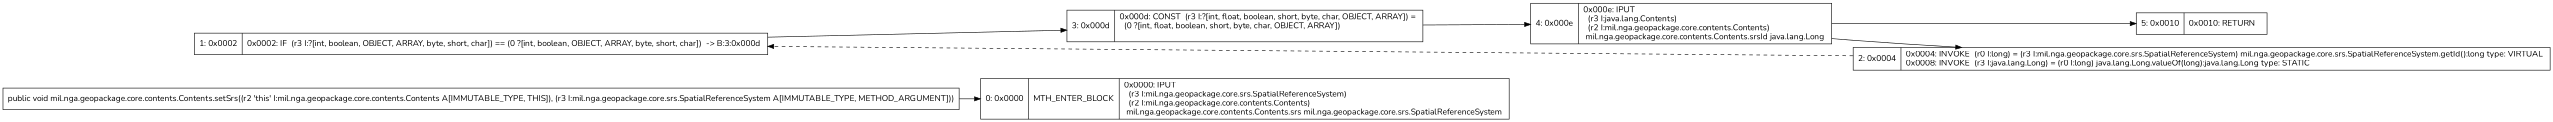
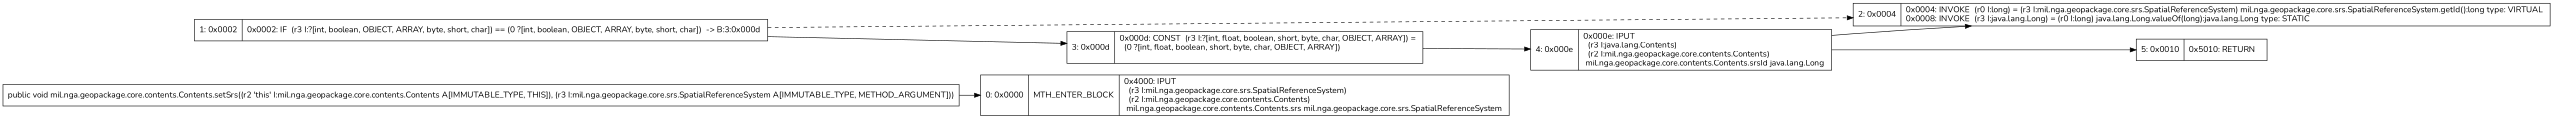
node "5: 0x0010": text "0x0010: RETURN" -> "0x5010: RETURN"
edge "2: 0x0004" -> "1: 0x0002": reversed
node "0: 0x0000": text "0x0000: IPUT" -> "0x4000: IPUT"
